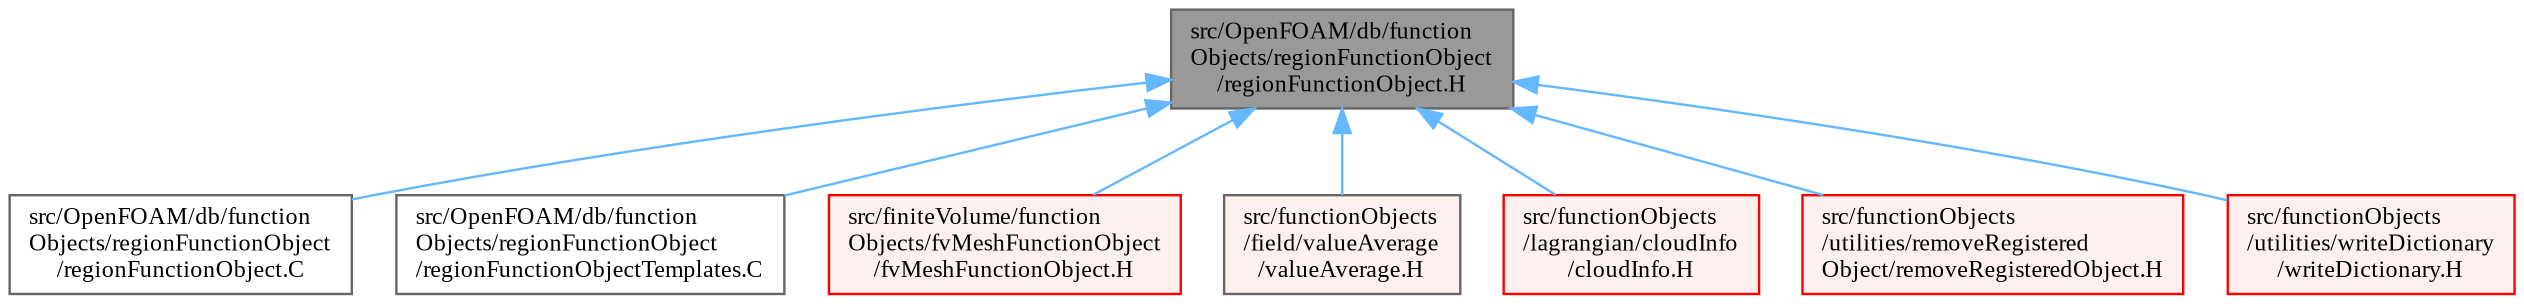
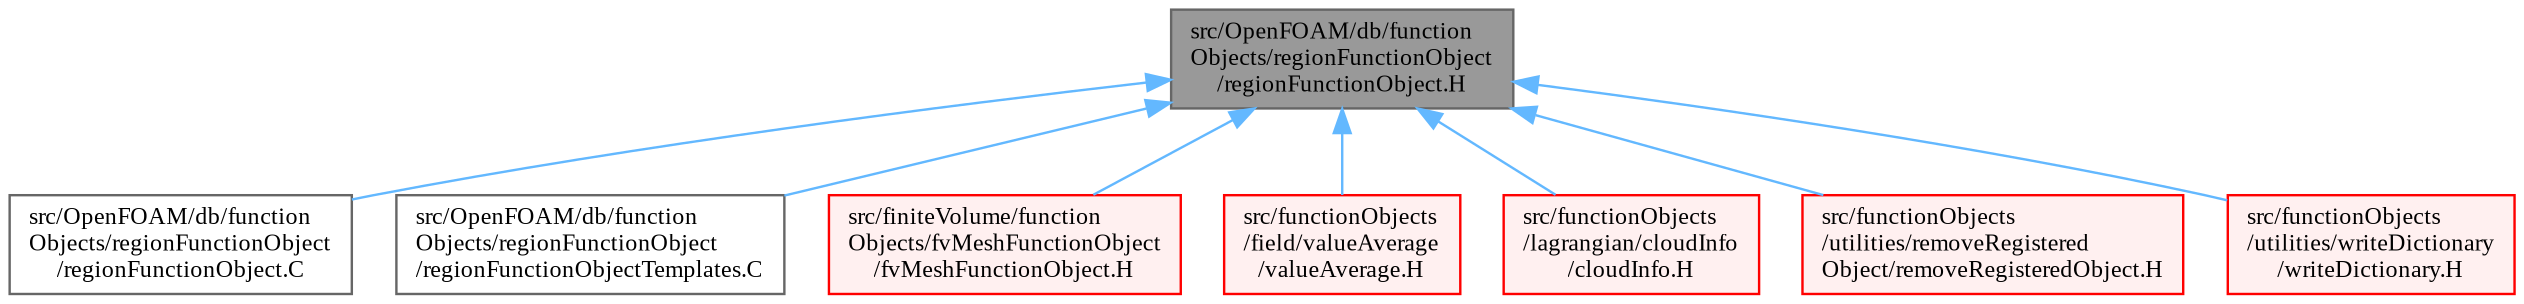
node "src/functionObjects /field/valueAverage /valueAverage.H": color grey40 -> red
